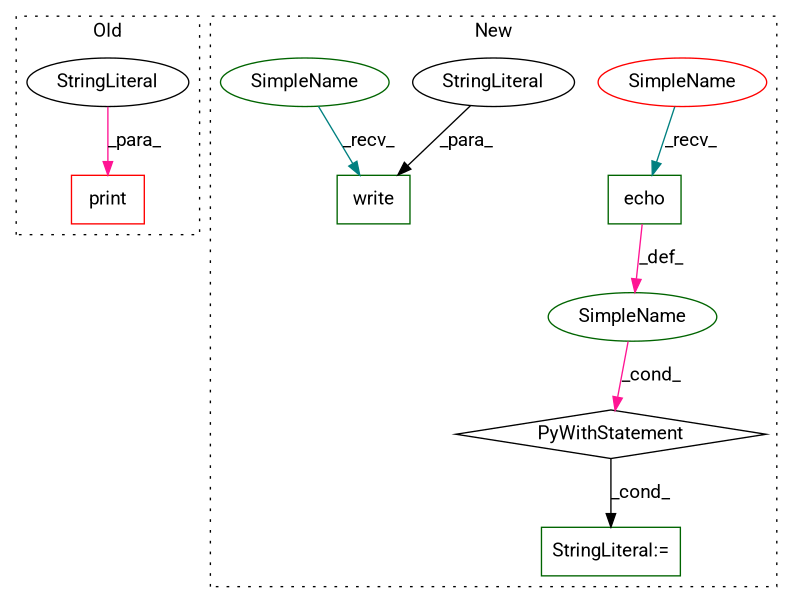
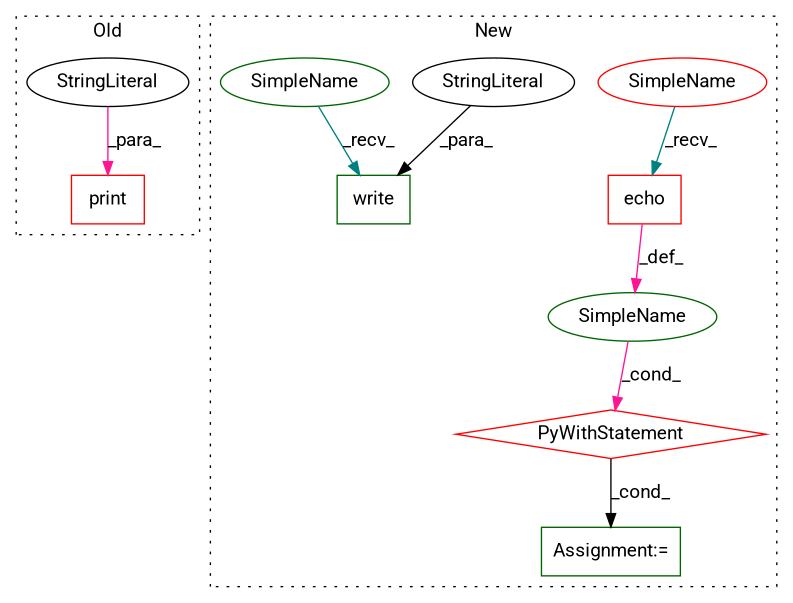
node "echo": color darkgreen -> red
node "PyWithStatement": color black -> red
node "StringLiteral:=": label "StringLiteral:=" -> "Assignment:="
